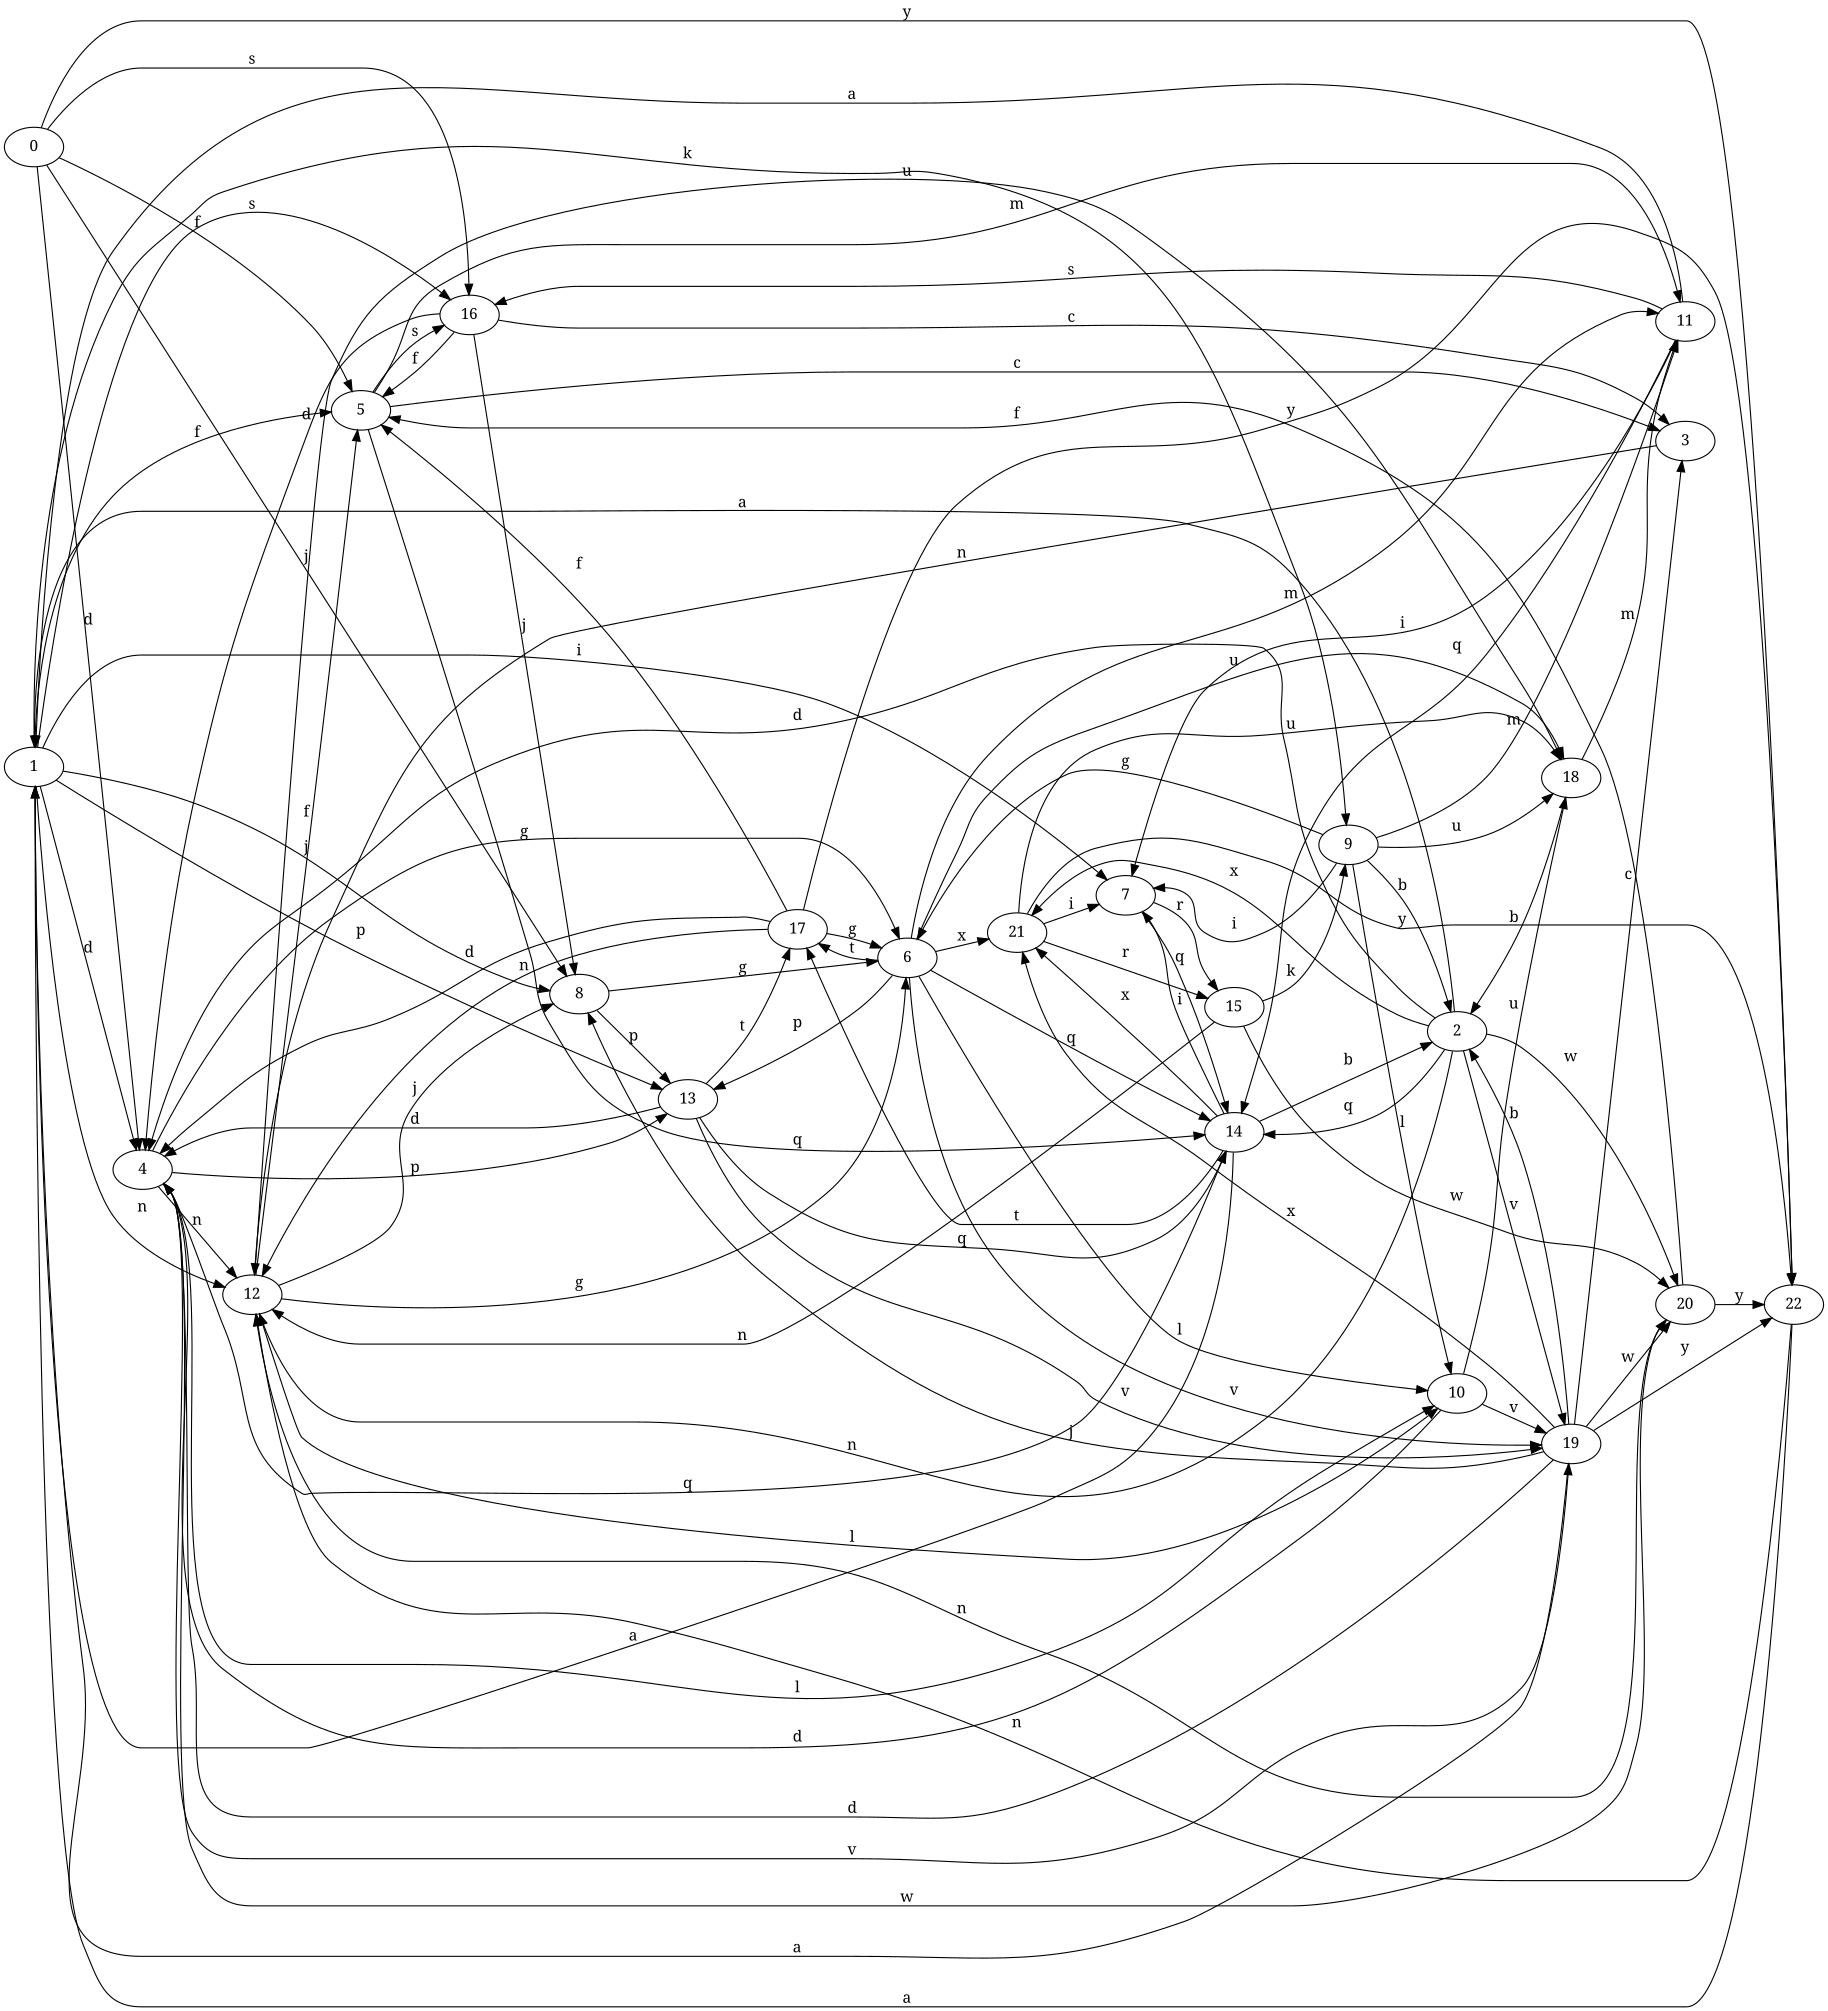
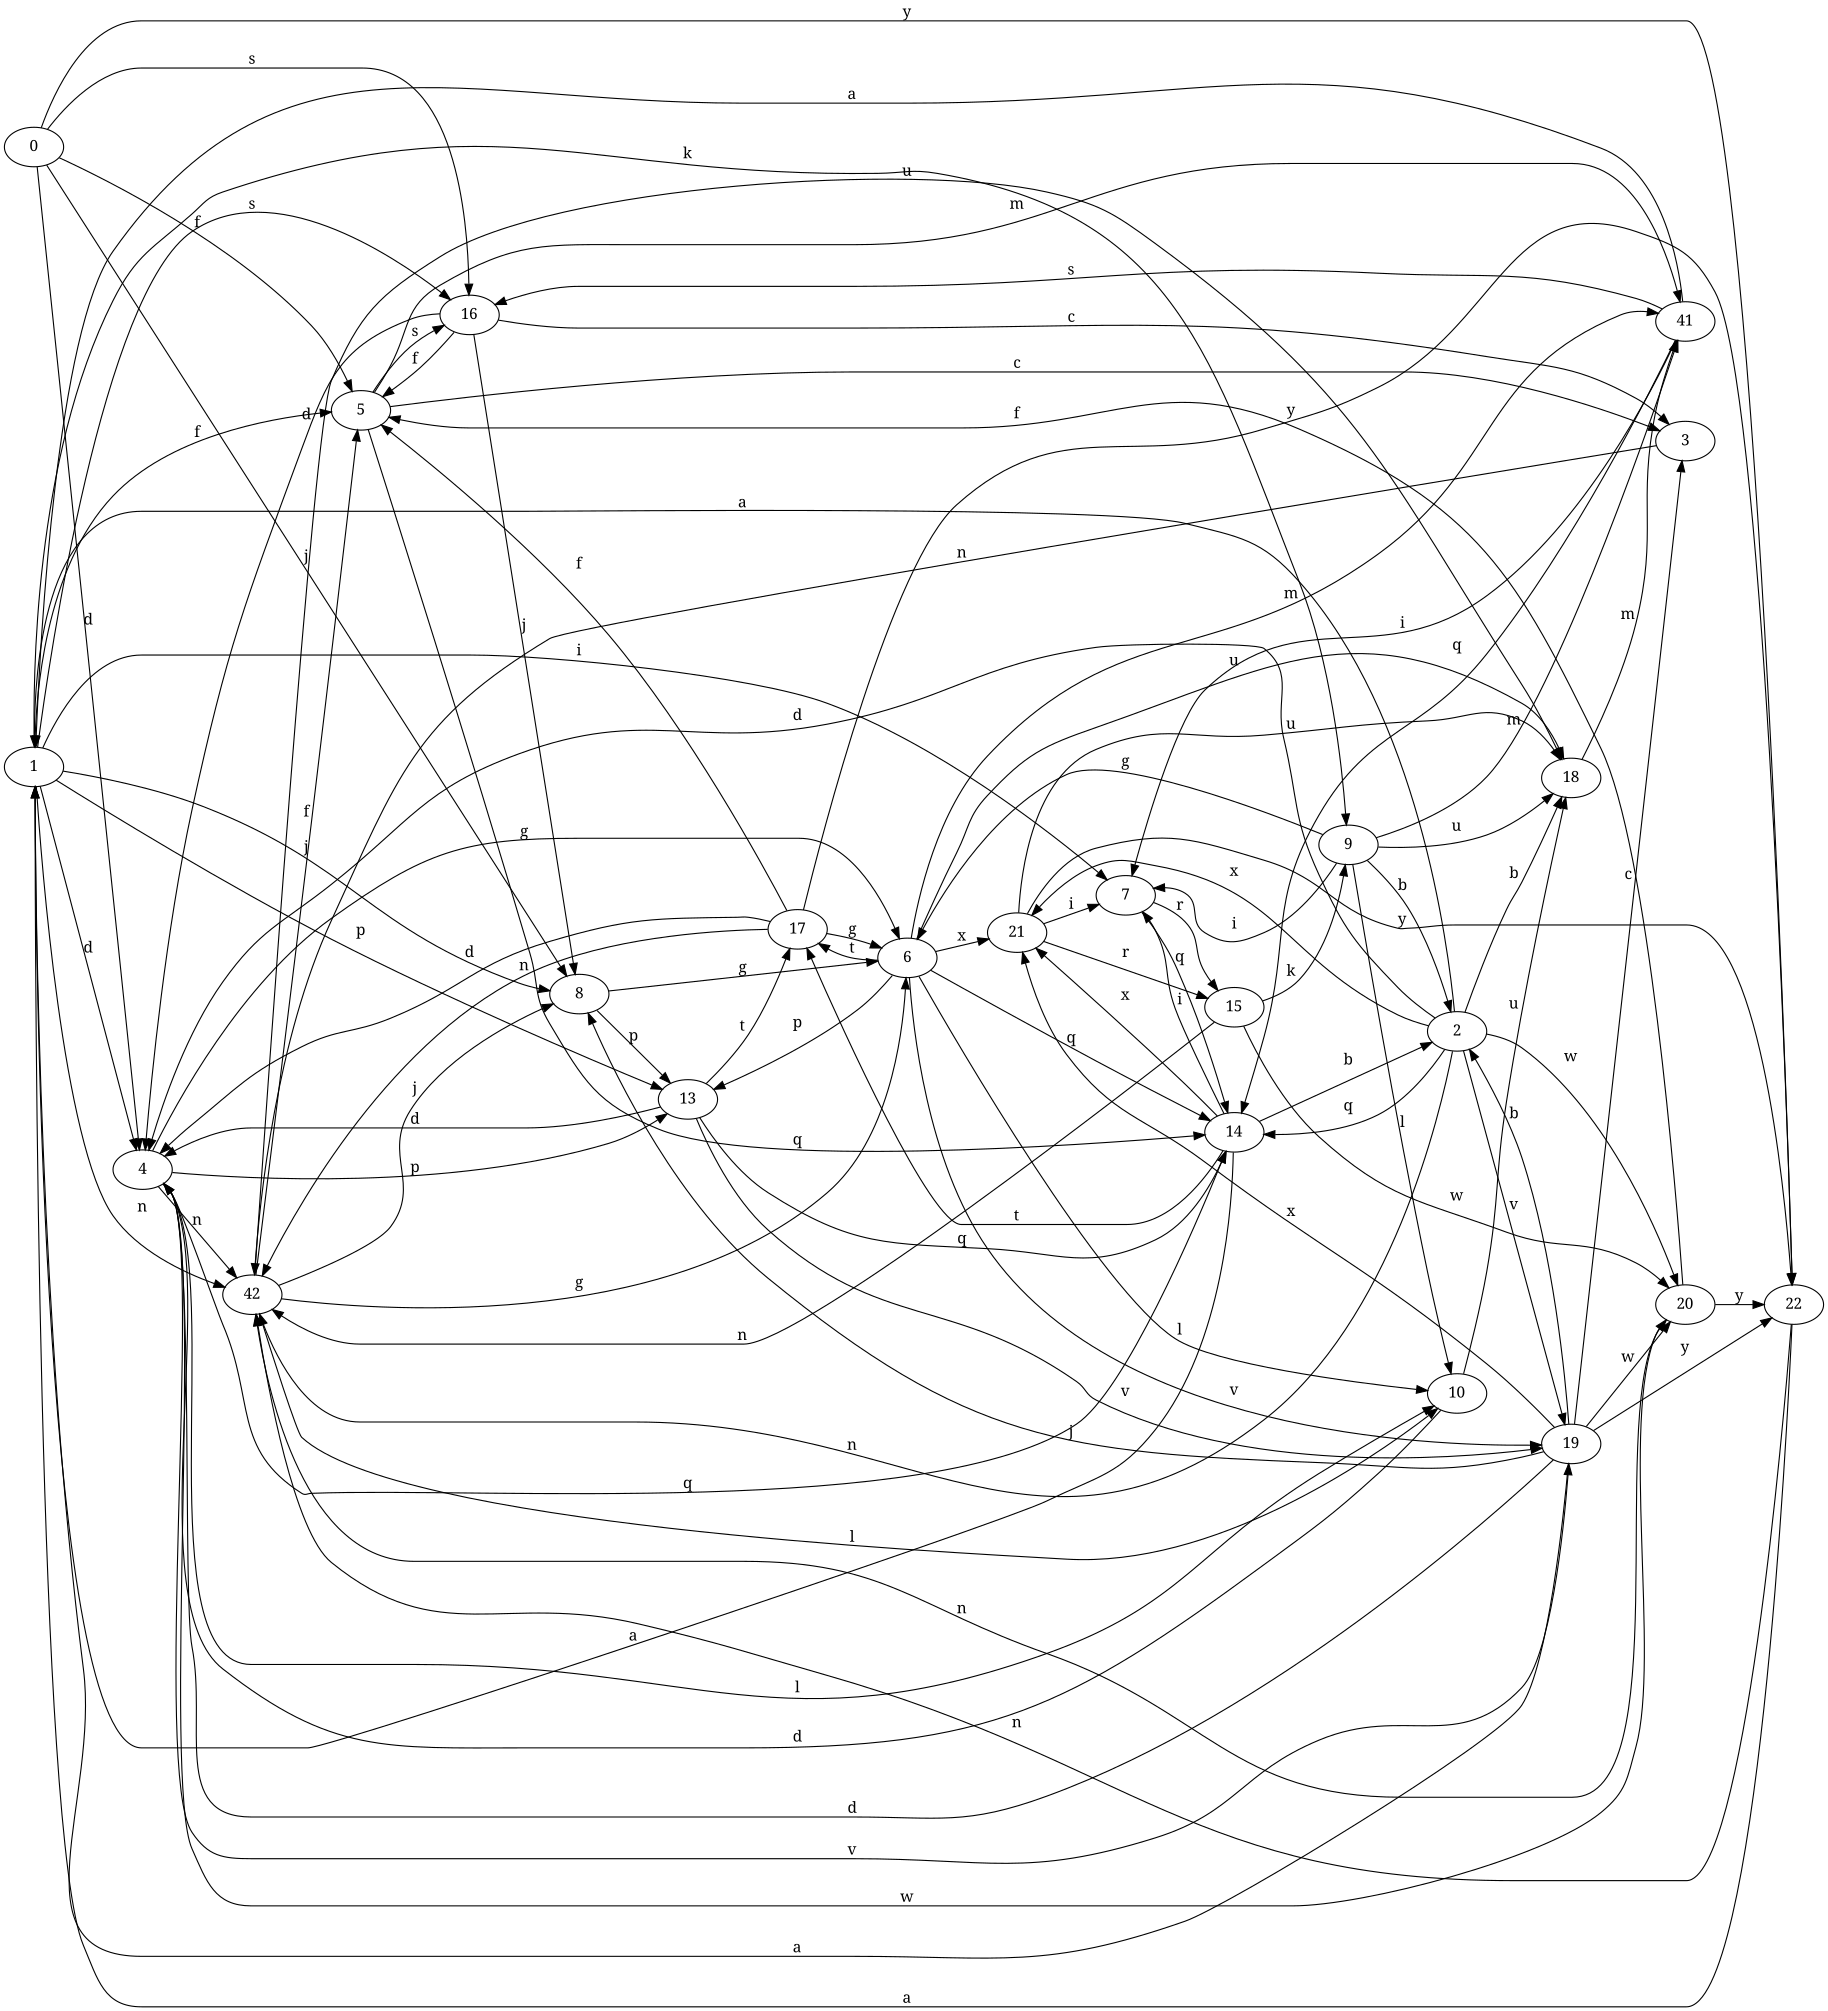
node "11": label "11" -> "41"
edge "18" -> "2": reversed
node "12": label "12" -> "42"
edge "10" -> "19": removed, label "v"
